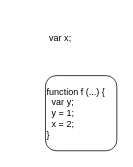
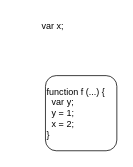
node "var x;": moved (60, 38) -> (53, 27)
